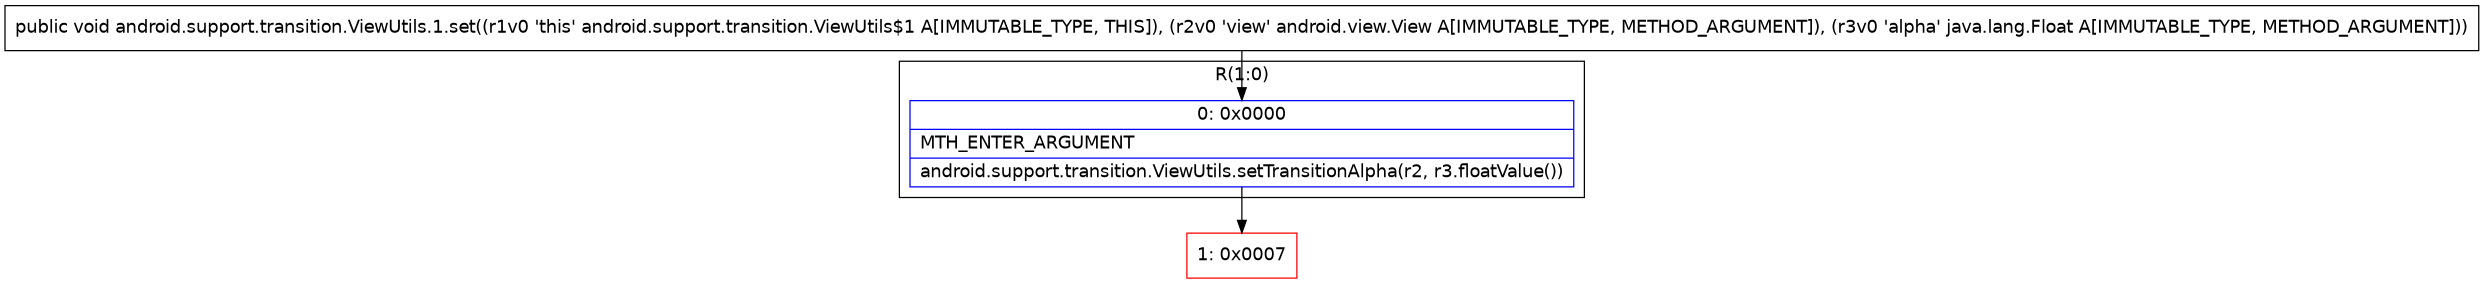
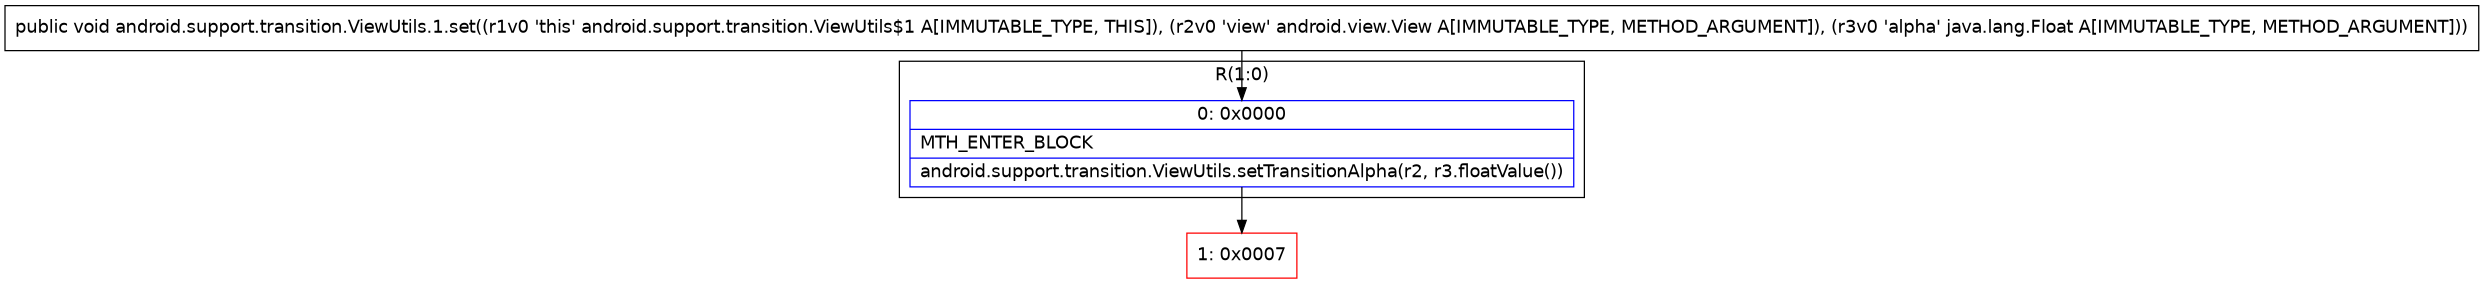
node "0: 0x0000": text "MTH_ENTER_ARGUMENT" -> "MTH_ENTER_BLOCK"
